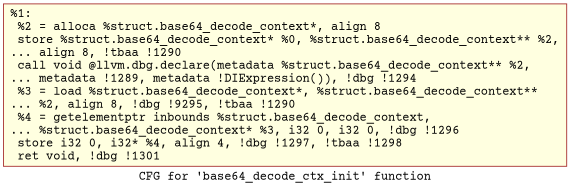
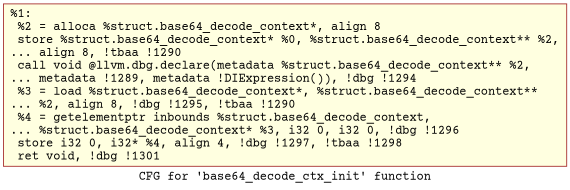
node "%1:": text "... %2, align 8, !dbg !9295, !tbaa !1290" -> "... %2, align 8, !dbg !1295, !tbaa !1290"
